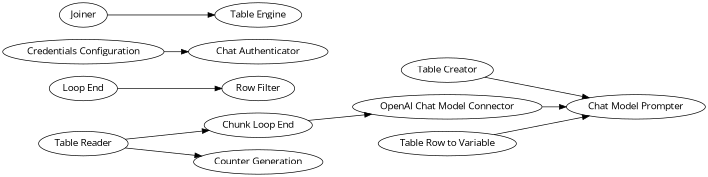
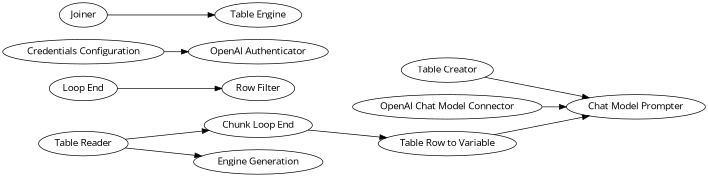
node "Chat Authenticator": label "Chat Authenticator" -> "OpenAI Authenticator"
edge "Chunk Loop End" -> "OpenAI Chat Model Connector": now "Chunk Loop End" -> "Table Row to Variable"
node "Counter Generation": label "Counter Generation" -> "Engine Generation"
